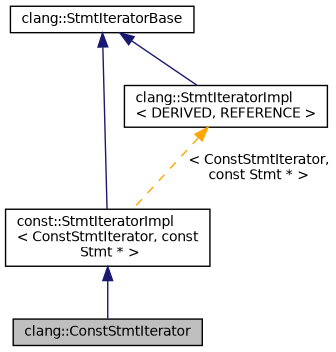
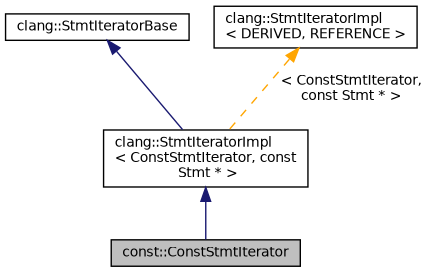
edge "clang::StmtIteratorImpl < DERIVED, REFERENCE >" -> "clang::StmtIteratorBase": removed
node "const::StmtIteratorImpl < ConstStmtIterator, const Stmt * >": label "const::StmtIteratorImpl < ConstStmtIterator, const Stmt * >" -> "clang::StmtIteratorImpl < ConstStmtIterator, const Stmt * >"
node "clang::ConstStmtIterator": label "clang::ConstStmtIterator" -> "const::ConstStmtIterator"
